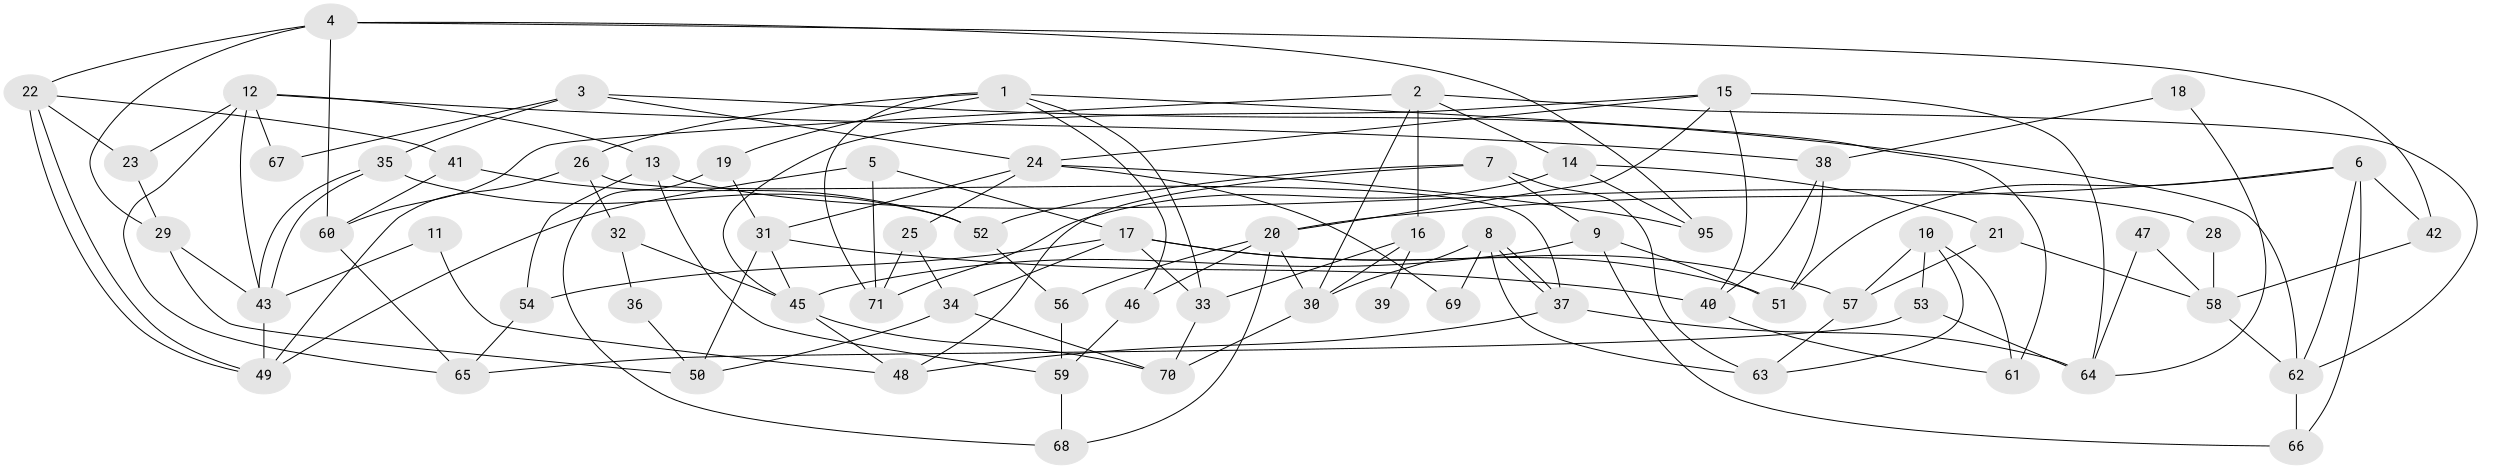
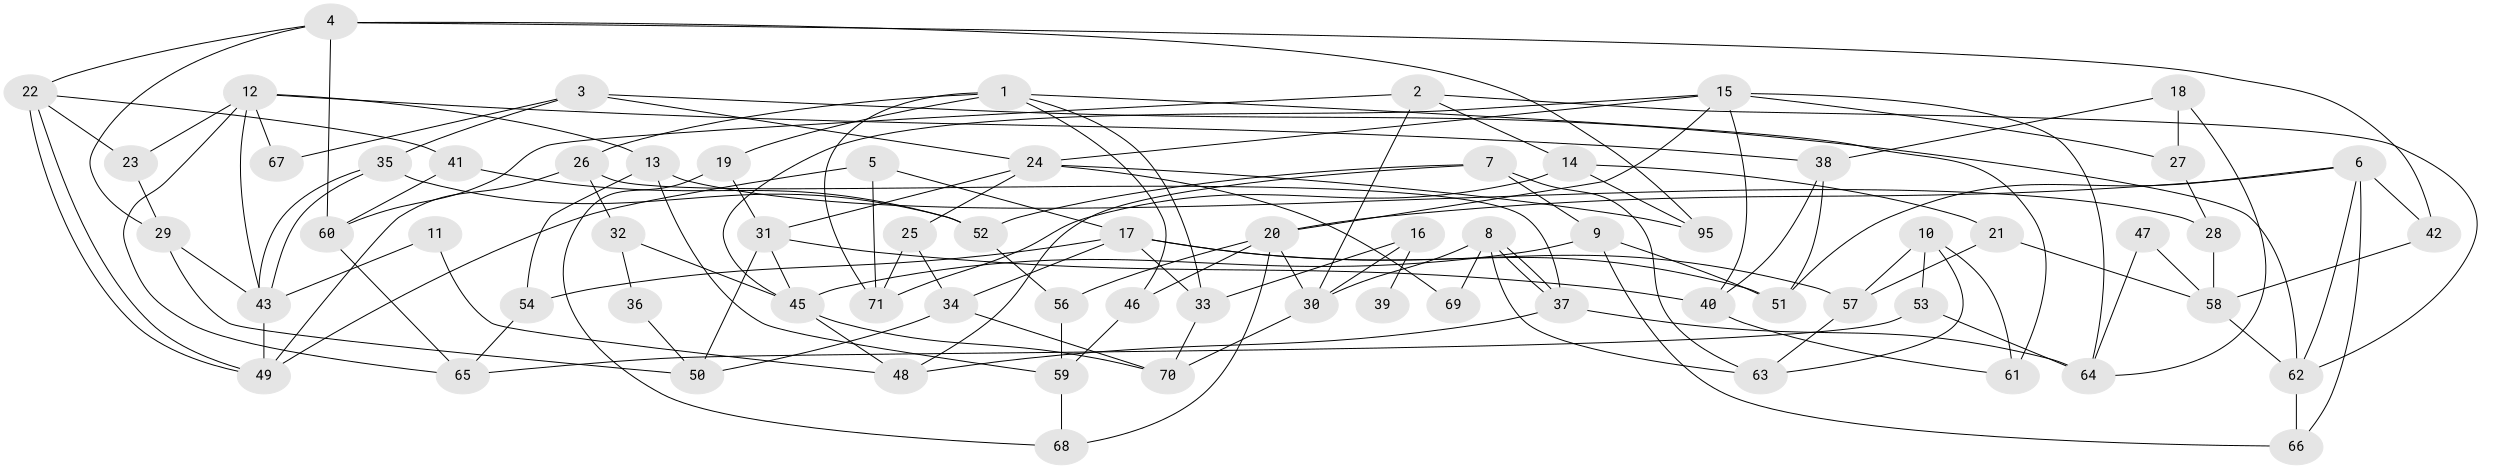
edge "2" -- "16": removed
node "27": added
